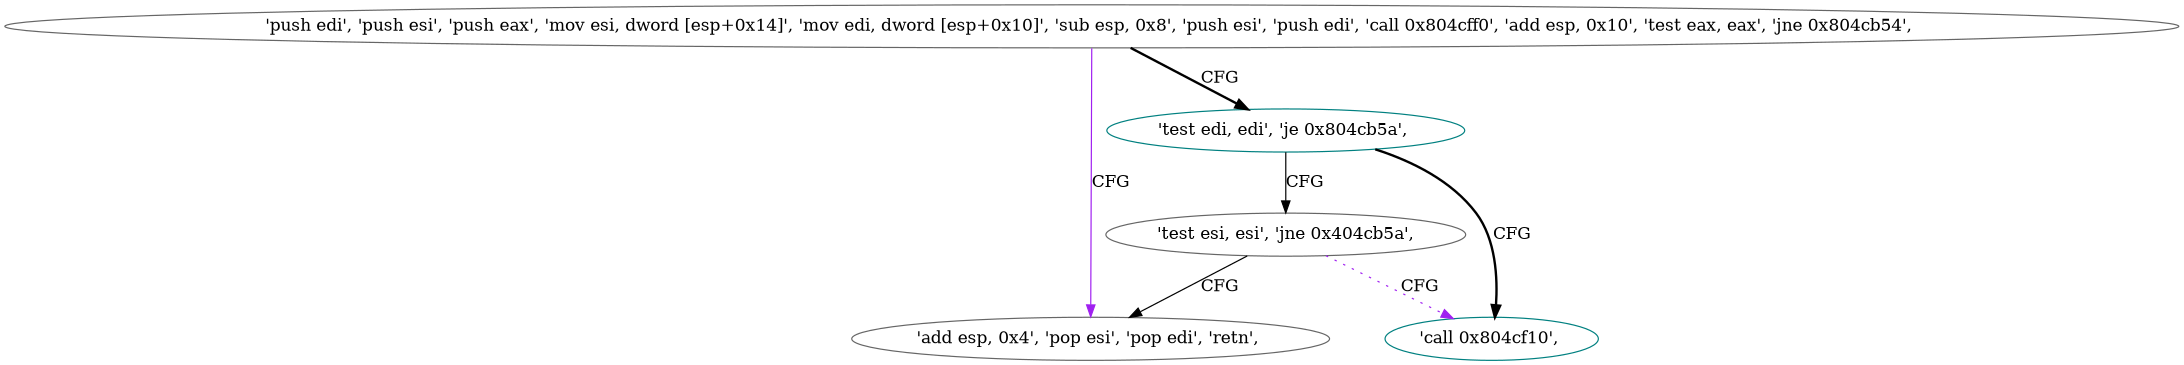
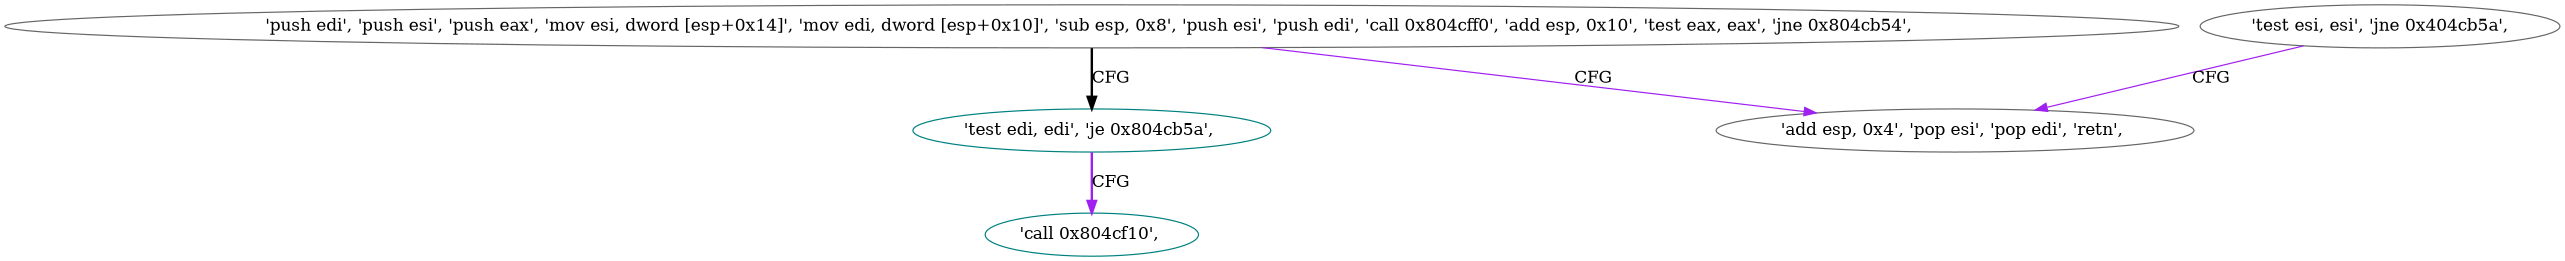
edge "'test edi, edi', 'je 0x804cb5a'," -> "'test esi, esi', 'jne 0x404cb5a',": removed, label "CFG"
edge "'test edi, edi', 'je 0x804cb5a'," -> "'call 0x804cf10',": color black -> purple
edge "'test esi, esi', 'jne 0x404cb5a'," -> "'add esp, 0x4', 'pop esi', 'pop edi', 'retn',": color black -> purple
edge "'test esi, esi', 'jne 0x404cb5a'," -> "'call 0x804cf10',": removed, label "CFG"
